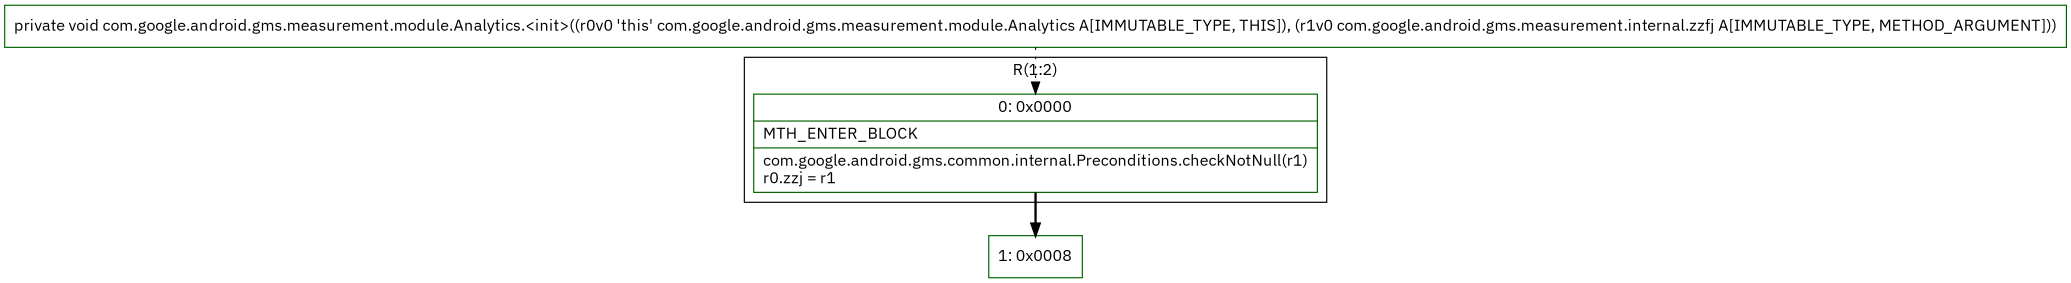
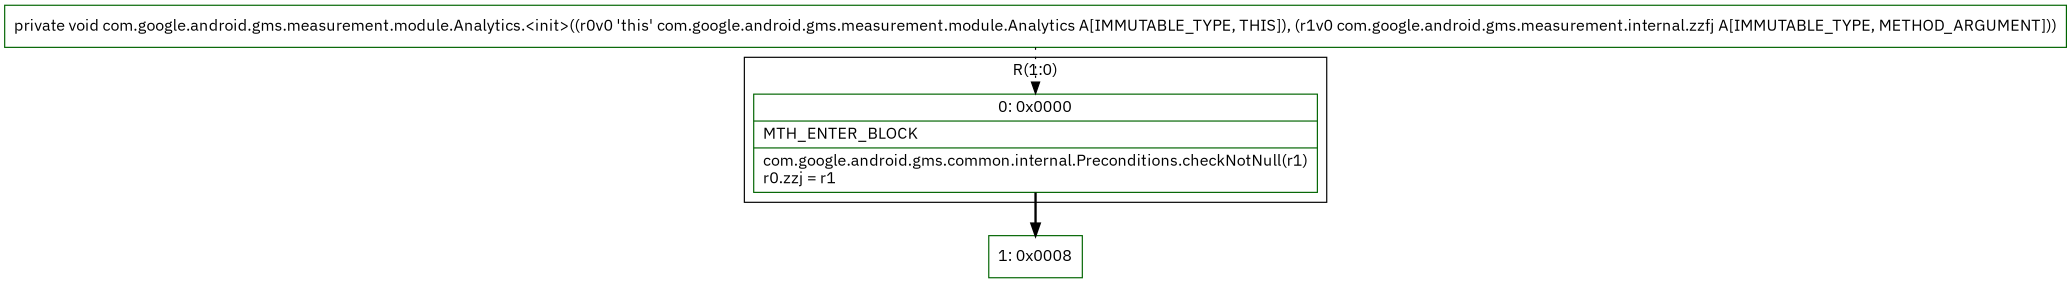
cluster "R(1:2)": label "R(1:2)" -> "R(1:0)"
